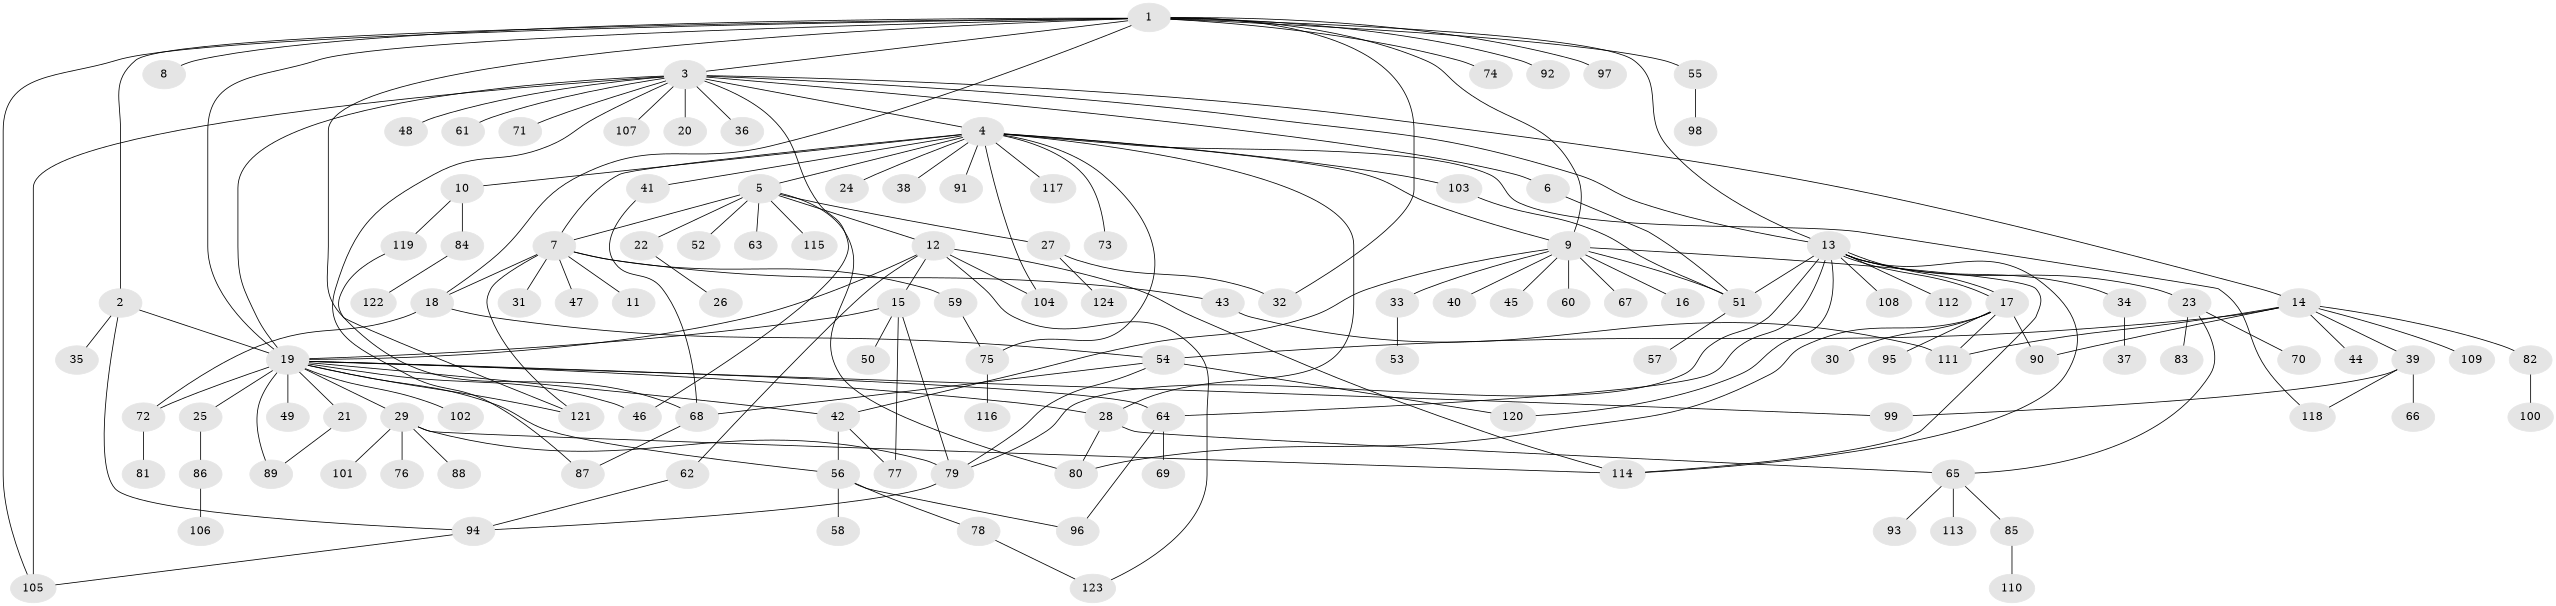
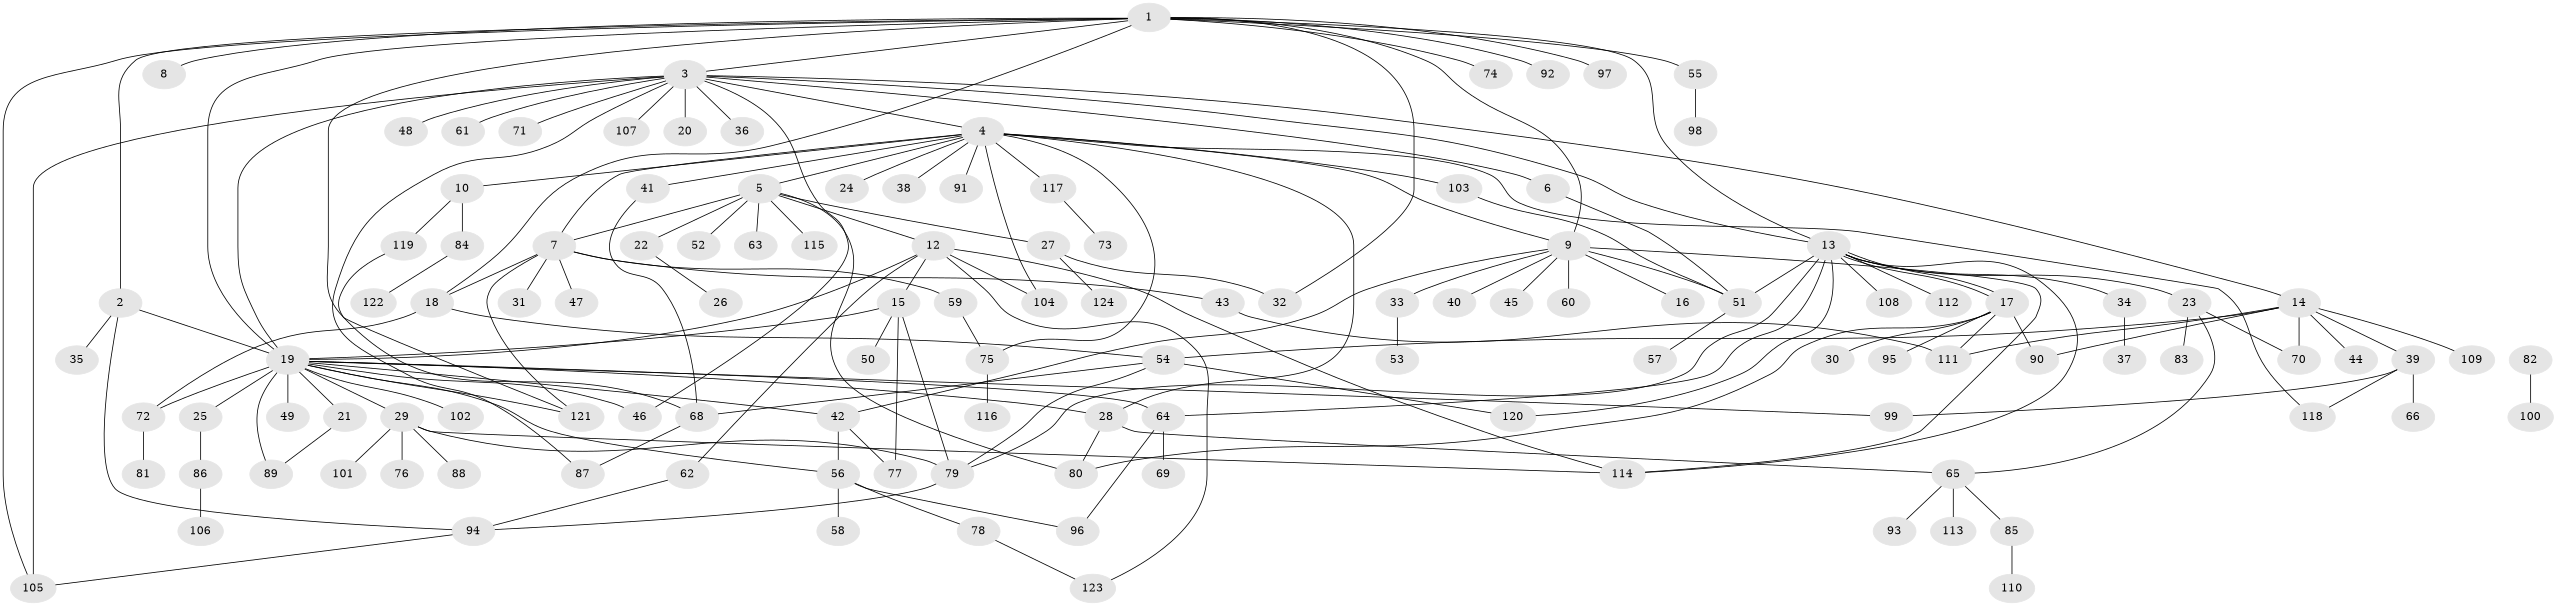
edge "4" -- "73": now "117" -- "73"
node "11": removed
node "67": removed
edge "14" -- "82": now "14" -- "70"
